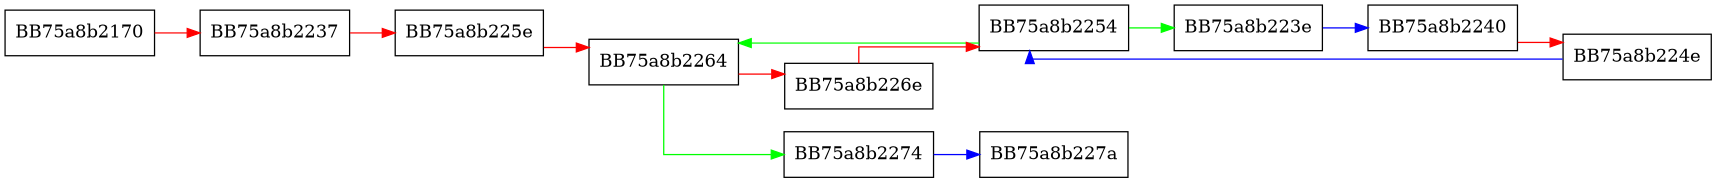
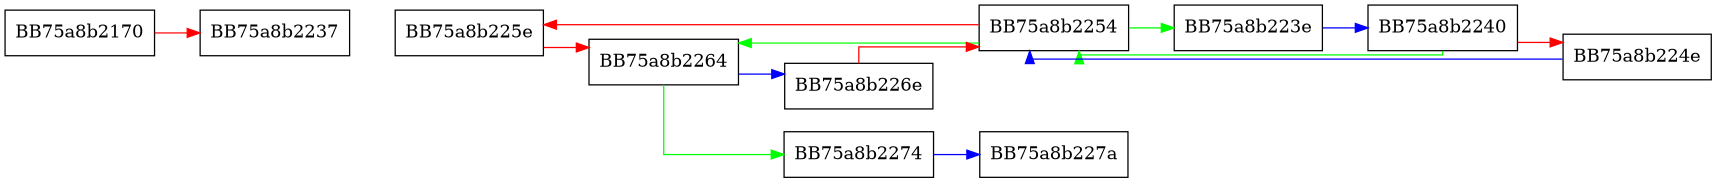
edge "BB75a8b2237" -> "BB75a8b225e": now "BB75a8b2254" -> "BB75a8b225e"
edge "BB75a8b2240" -> "BB75a8b2254": added
edge "BB75a8b2264" -> "BB75a8b226e": color red -> blue
